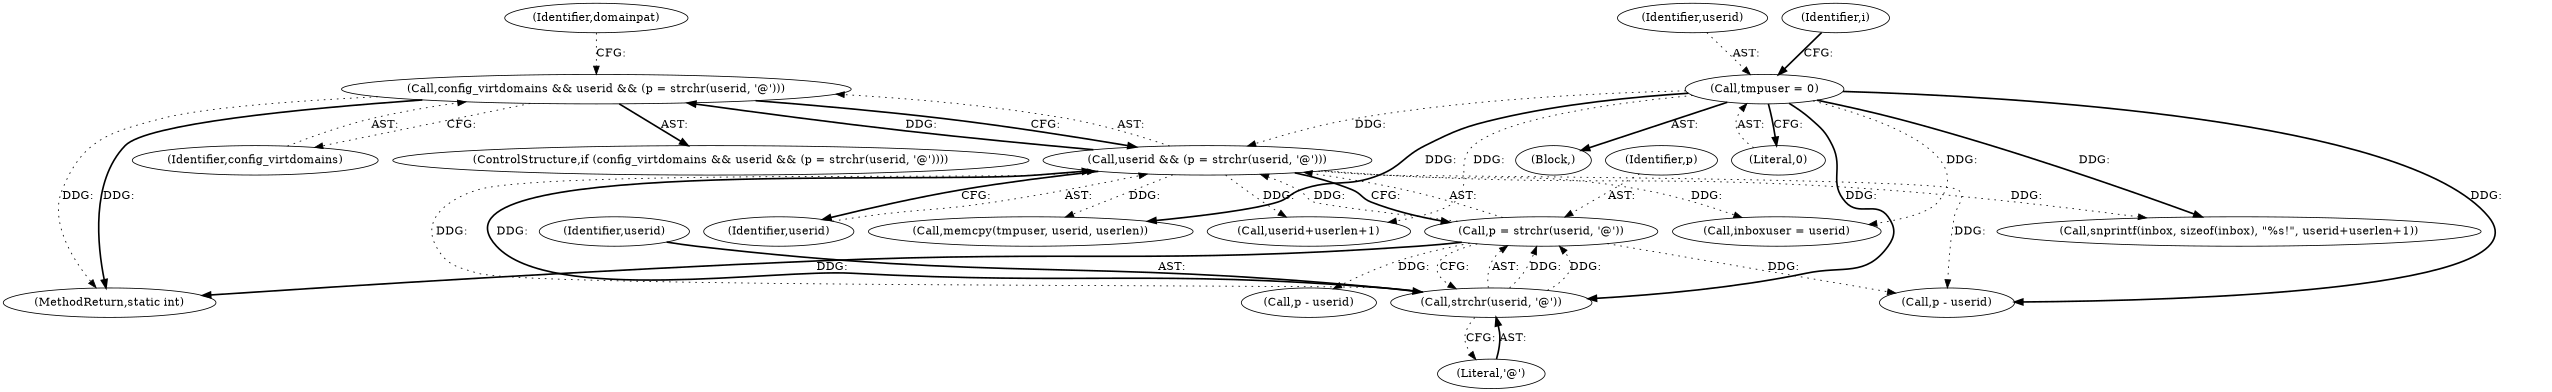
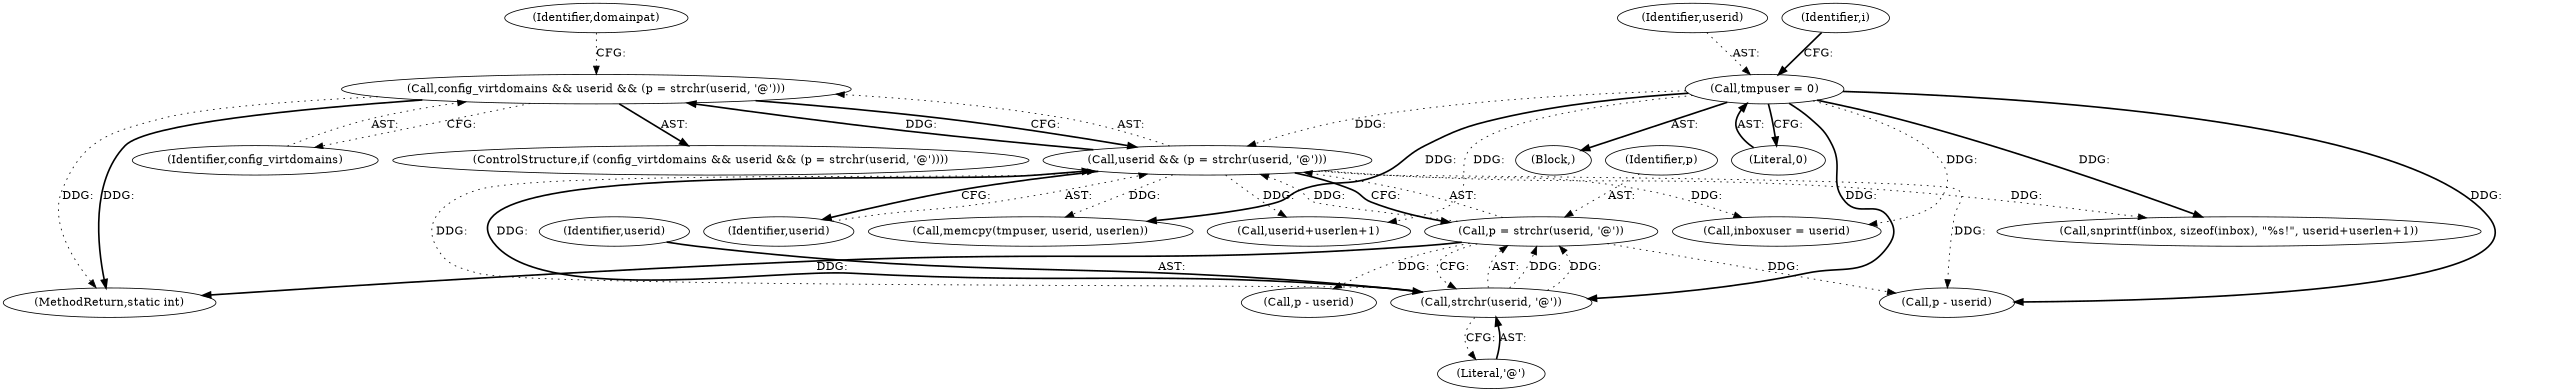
edge "(Literal,0)" -> "(Call,tmpuser = 0)": style dotted -> bold
